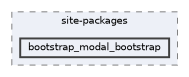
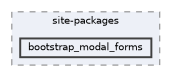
node "bootstrap_modal_bootstrap": label "bootstrap_modal_bootstrap" -> "bootstrap_modal_forms"
